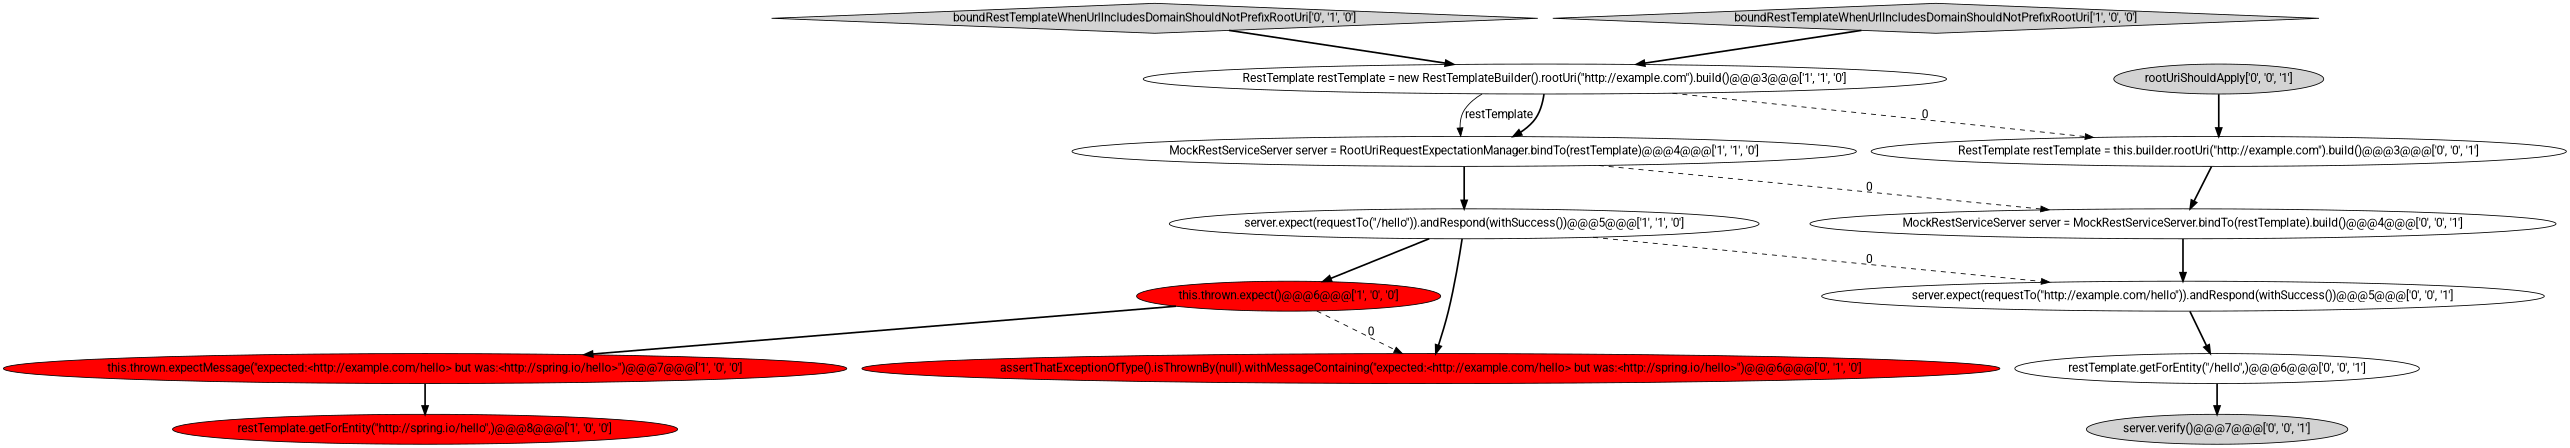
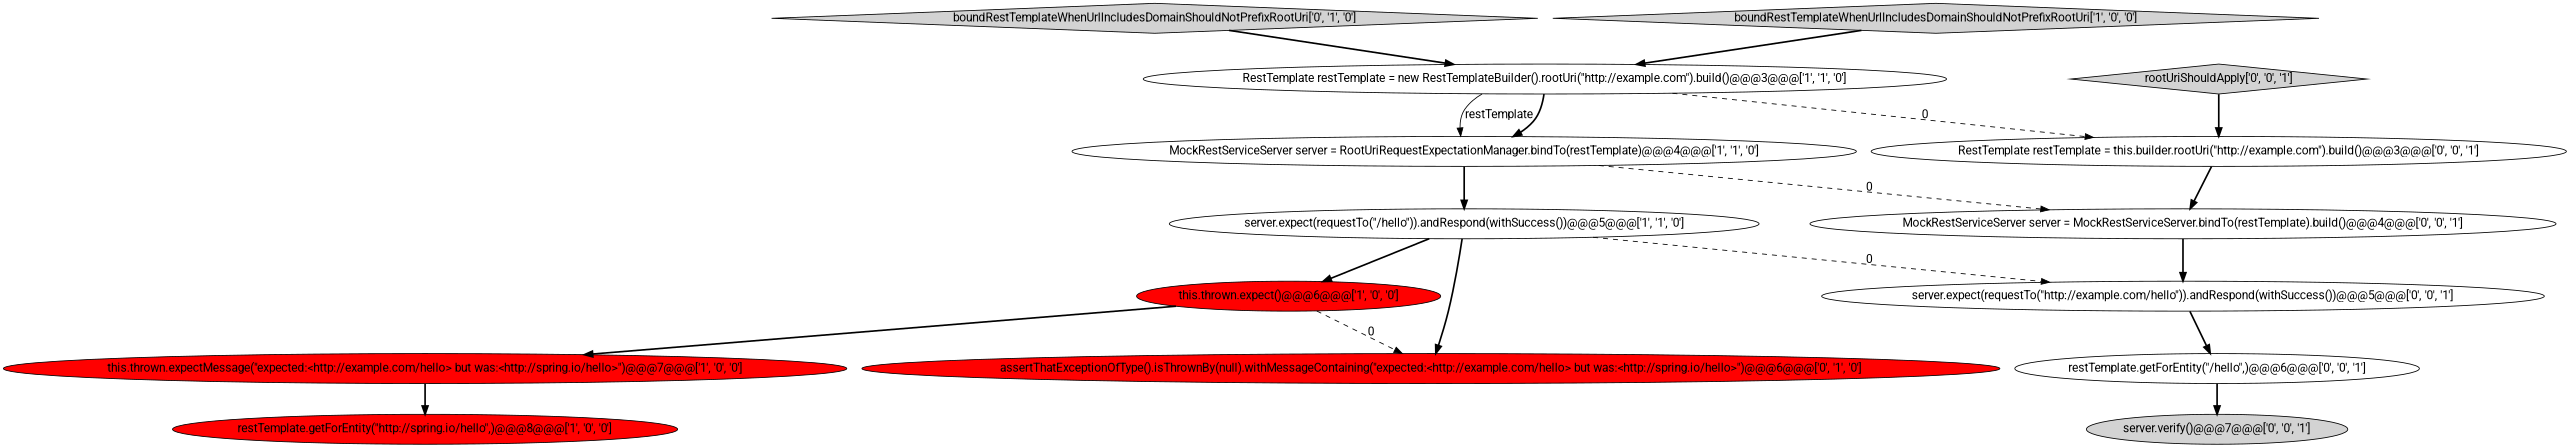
node "rootUriShouldApply['0', '0', '1']": shape ellipse -> diamond
